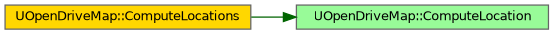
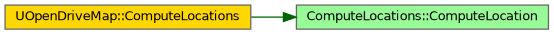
node "UOpenDriveMap::ComputeLocation": label "UOpenDriveMap::ComputeLocation" -> "ComputeLocations::ComputeLocation"
